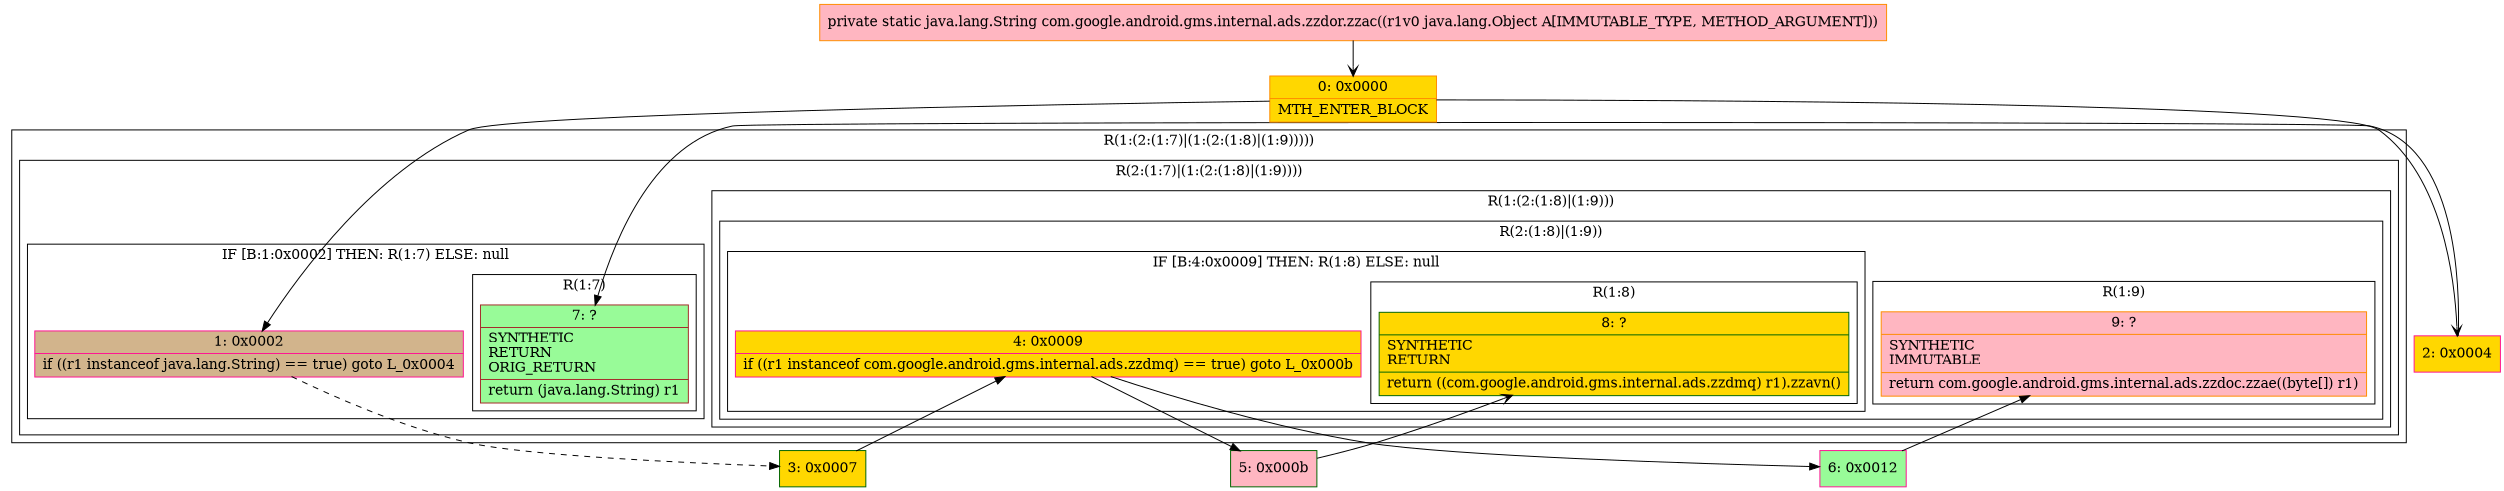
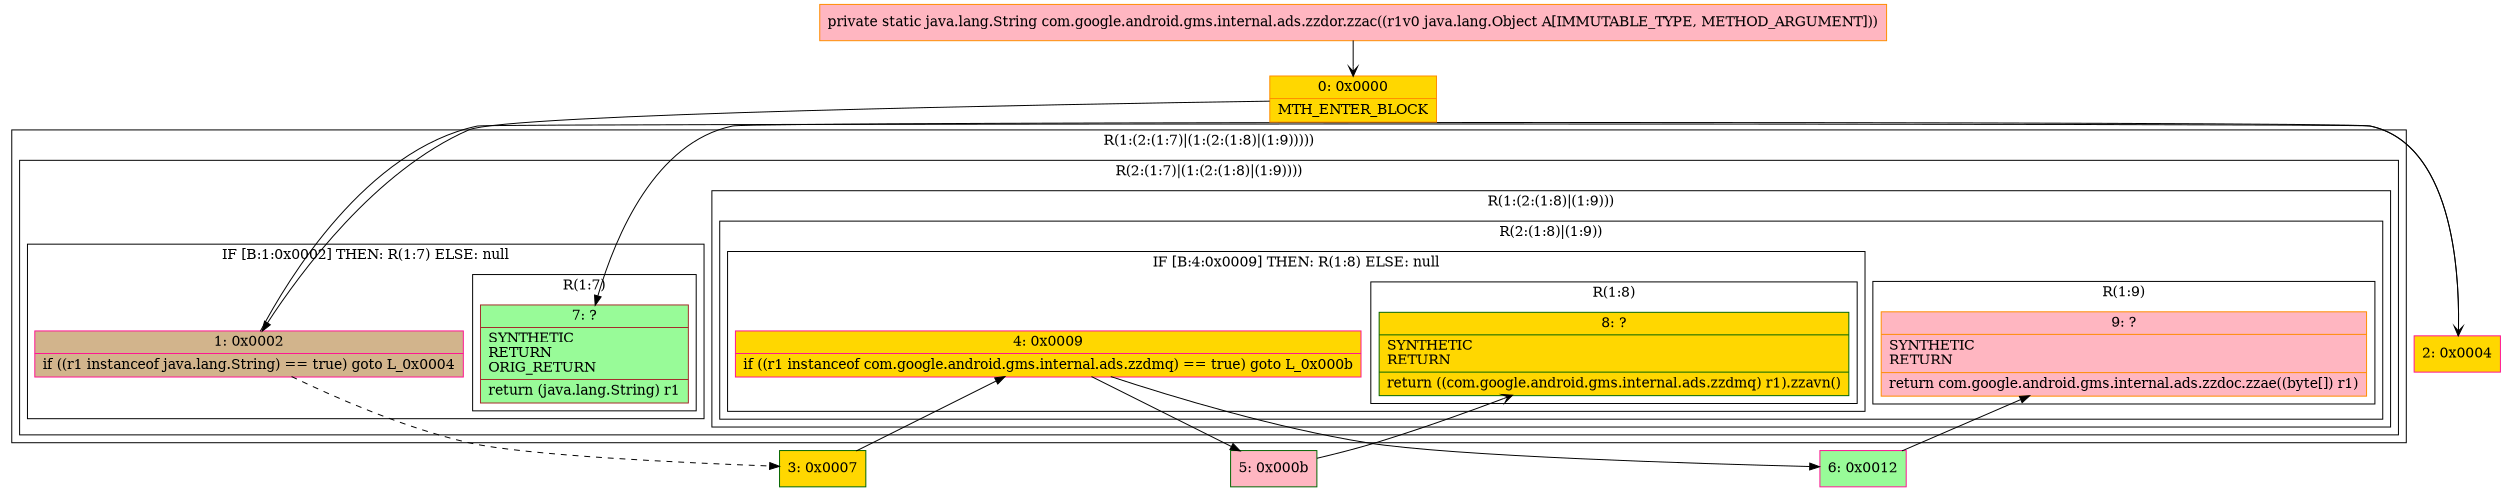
edge "0: 0x0000" -> "2: 0x0004": now "1: 0x0002" -> "2: 0x0004"
node "9: ?": text "IMMUTABLE" -> "RETURN"
